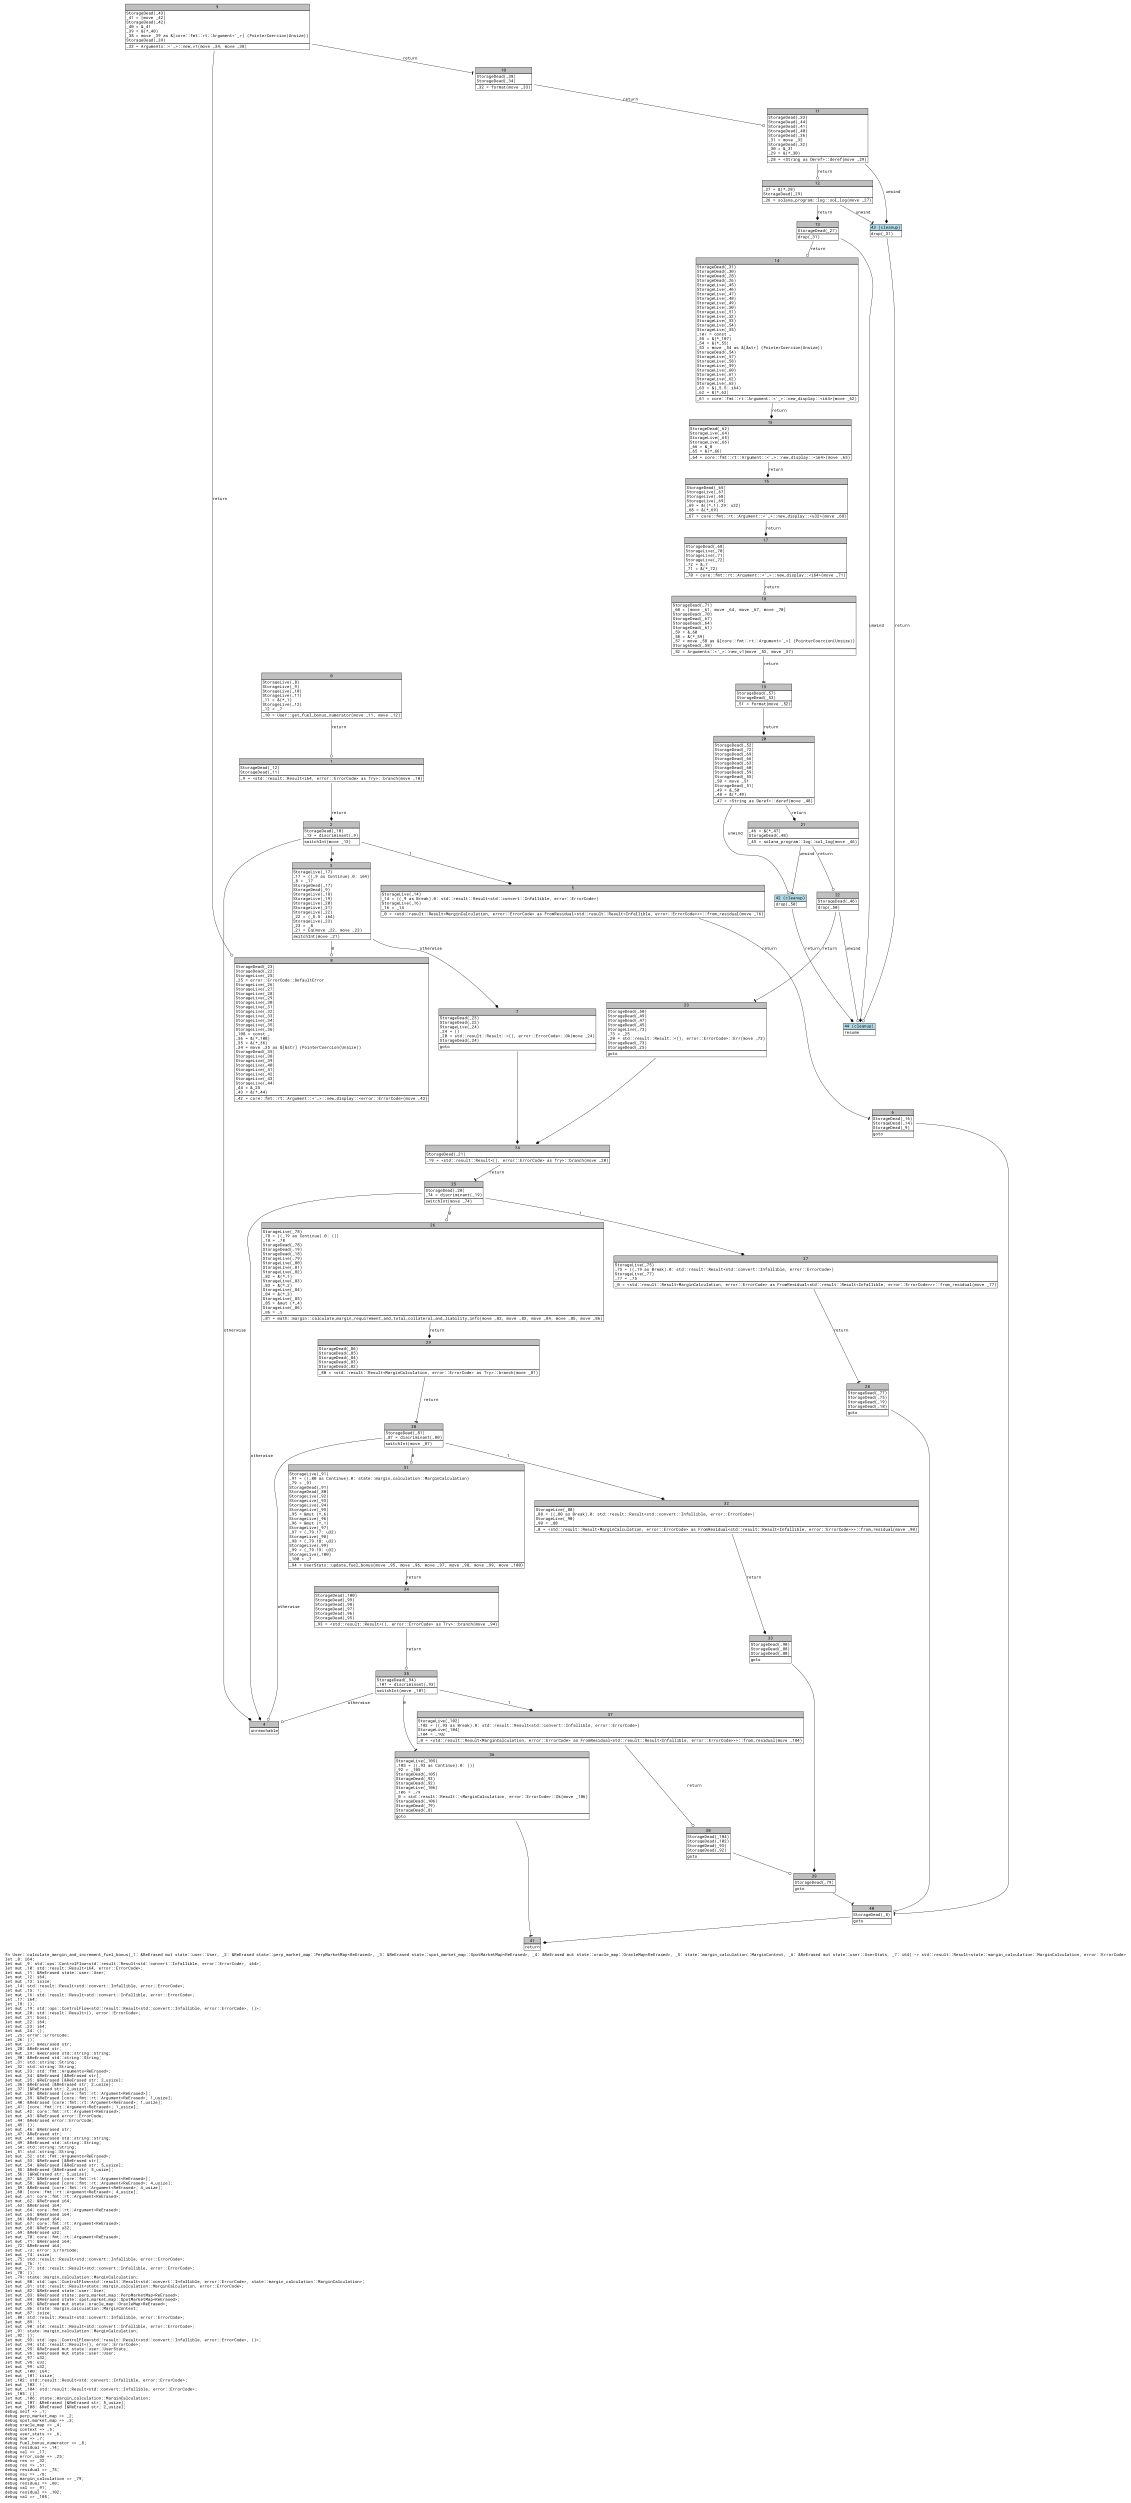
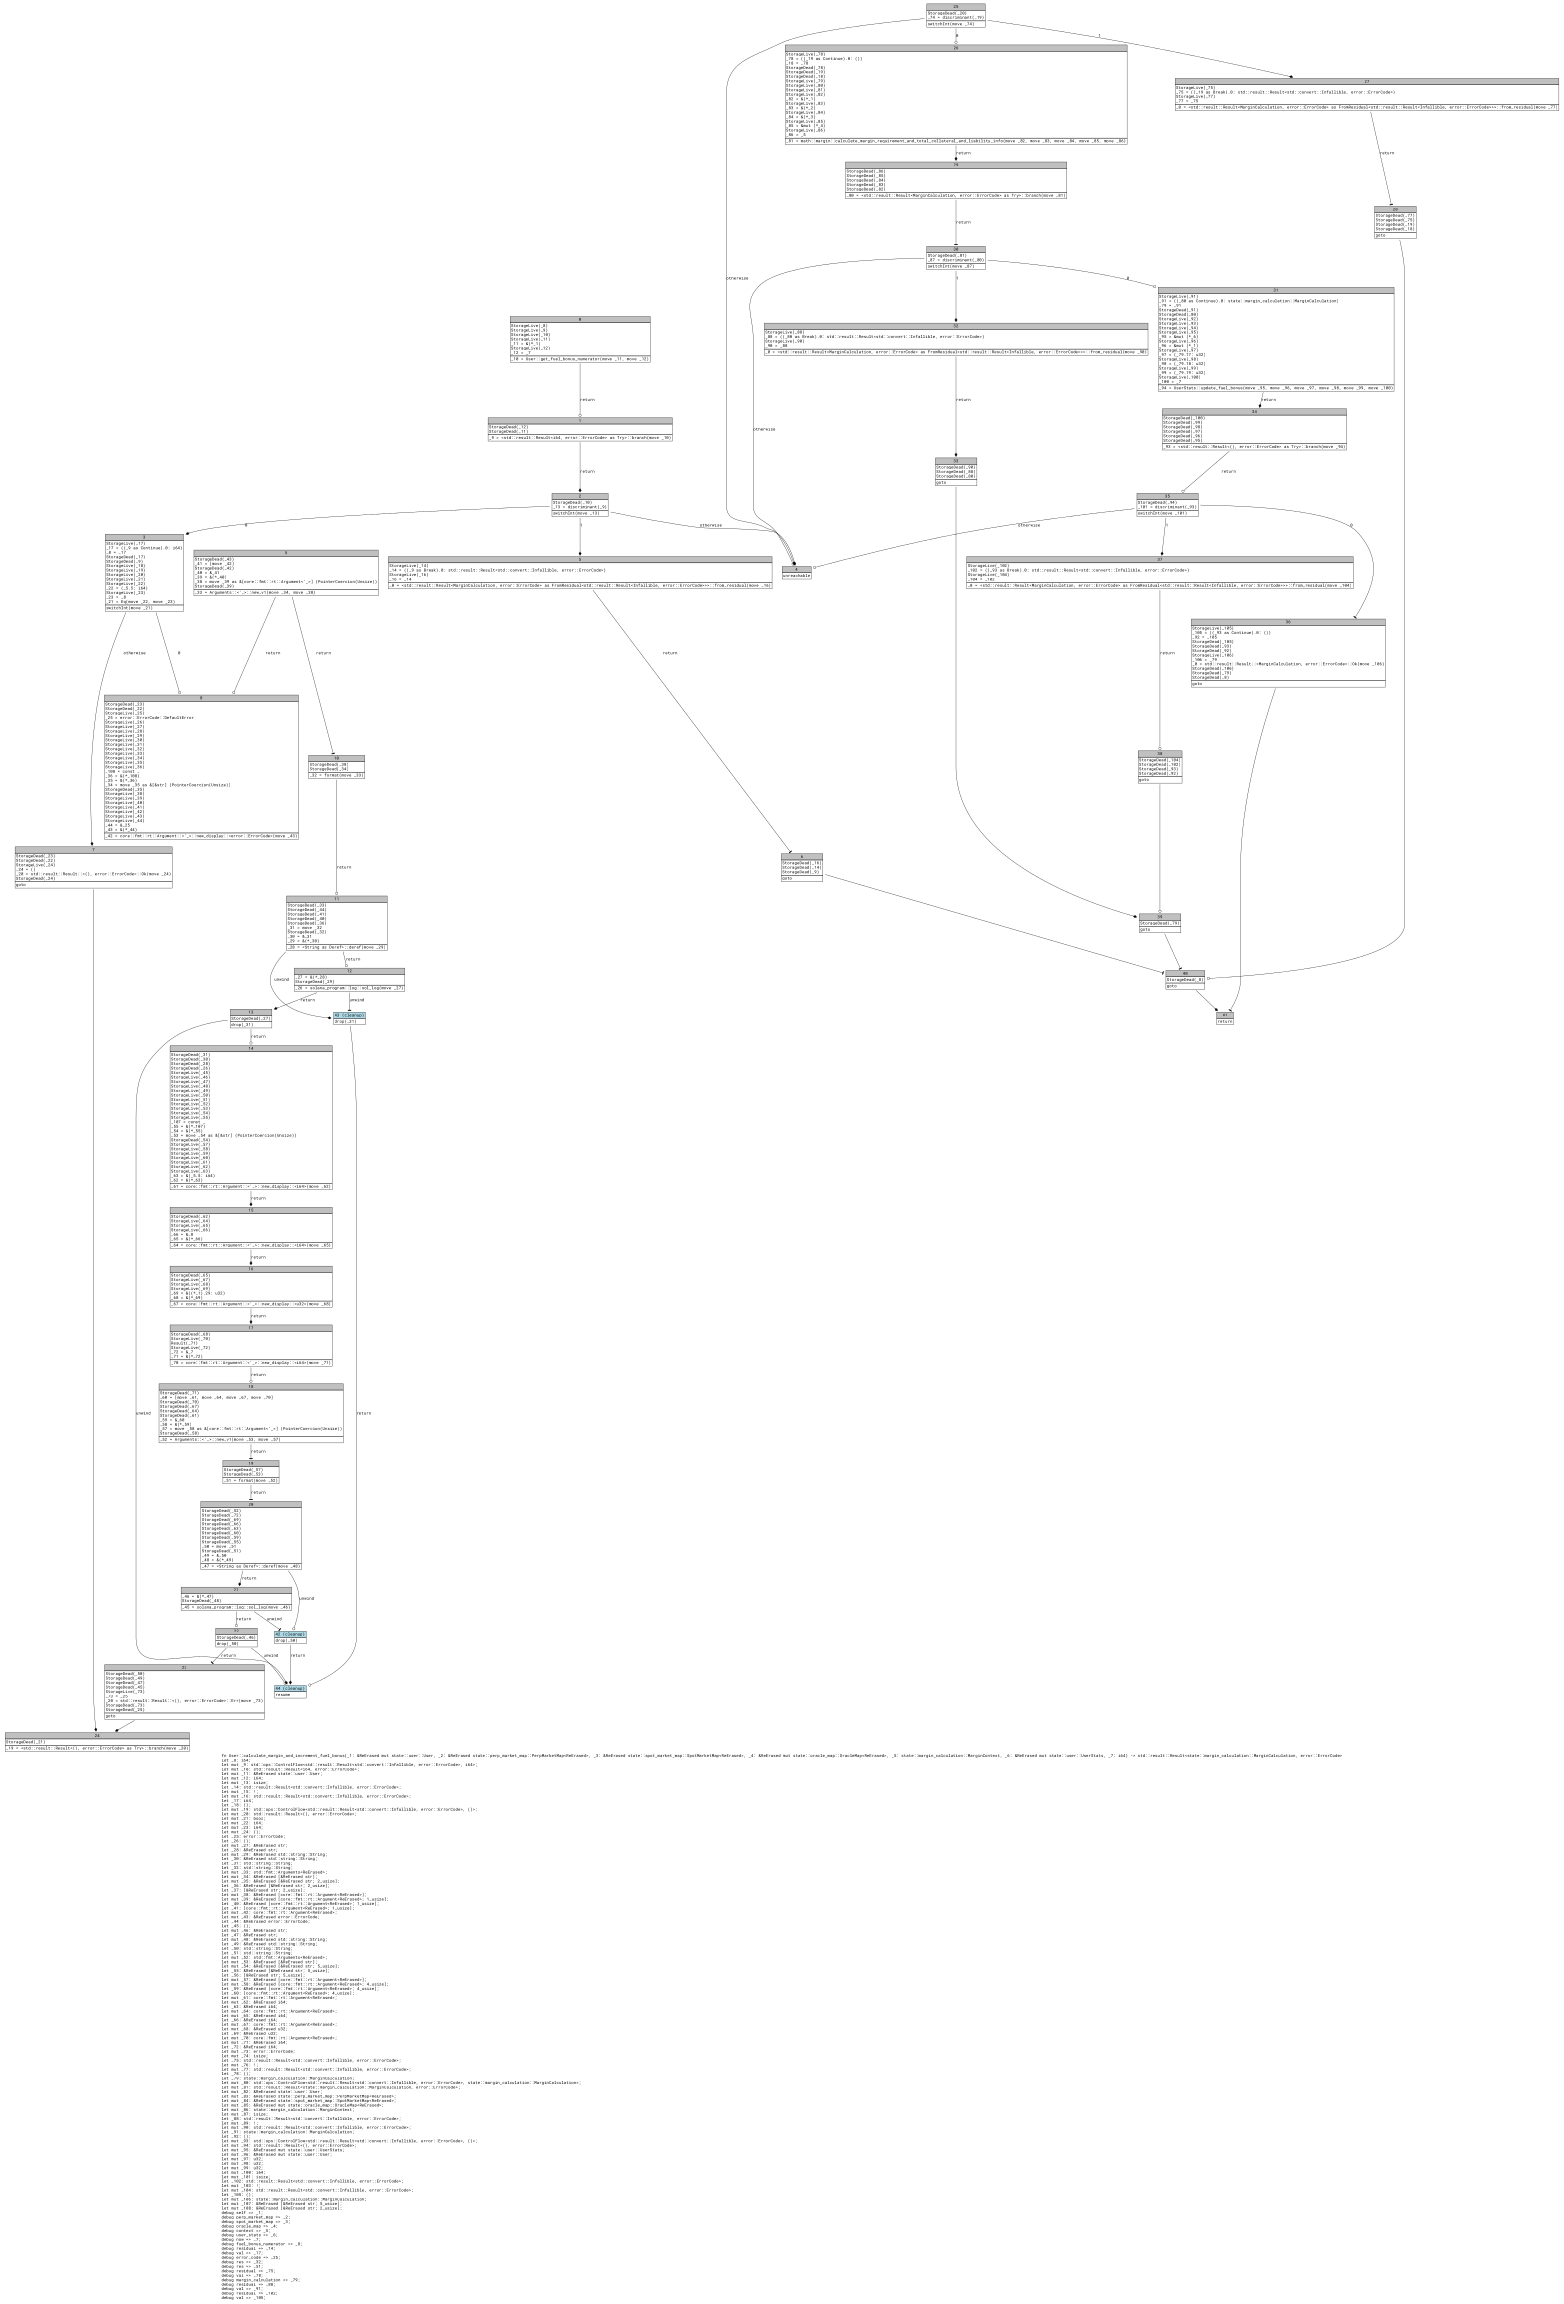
node "17": text "StorageLive(_71)" -> "Result(_71)"
edge "19" -> "20": arrowhead diamond -> tee
edge "24" -> "25": removed, label "return"
